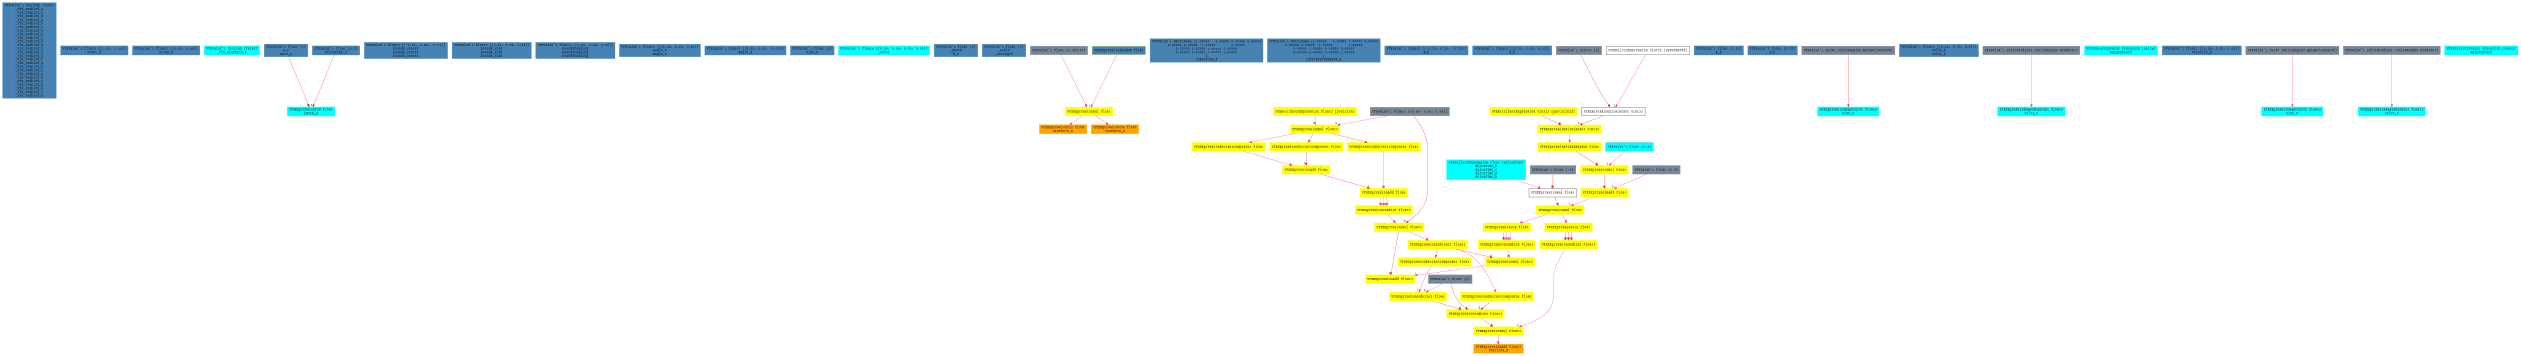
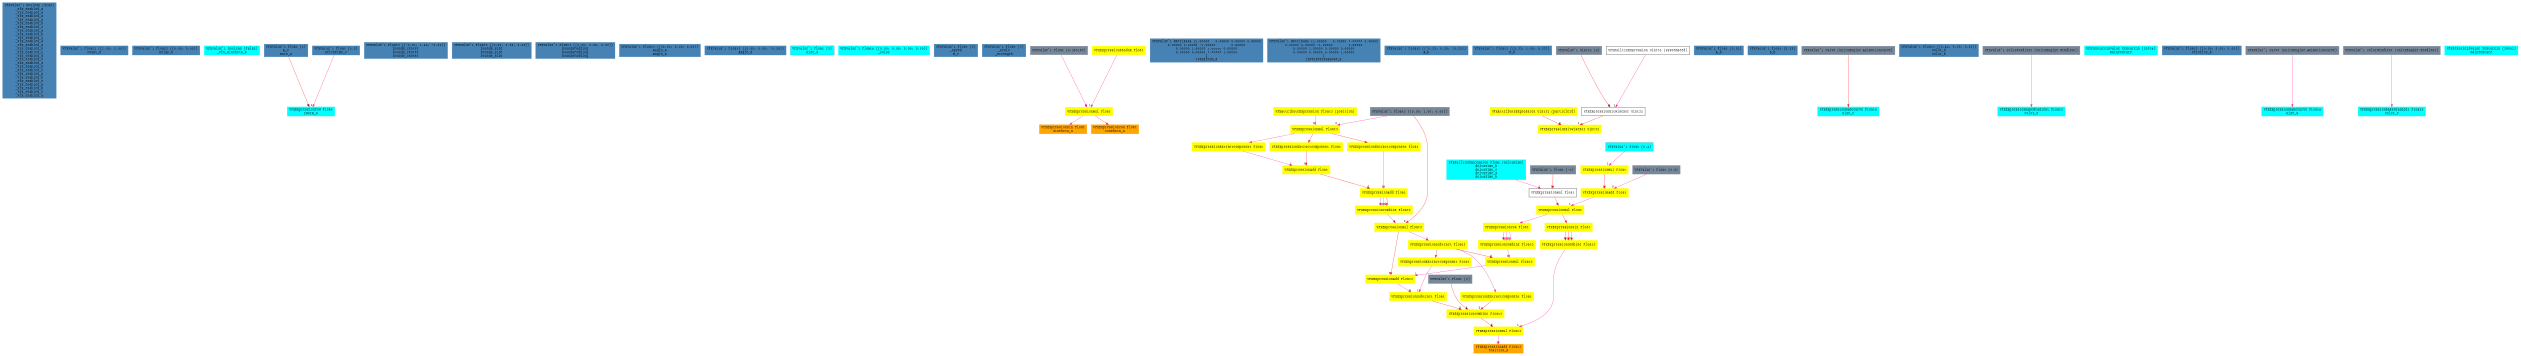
node "VFXValue`1 Float (5) Size_a": fillcolor steelblue -> cyan
node "VFXExpressionRandom Float": fillcolor steelblue -> yellow
edge "VFXValue`1 Float (0.5) DeltaTime_c" -> "VFXExpressionPow Float rNorm_a": color red -> deeppink
node "VFXExpressionFixedRandom Float": removed
edge "VFXValue`1 Float (0)" -> "VFXExpressionSubtract Float": now "VFXExpressionAdd Float3" -> "VFXExpressionSubtract Float"
